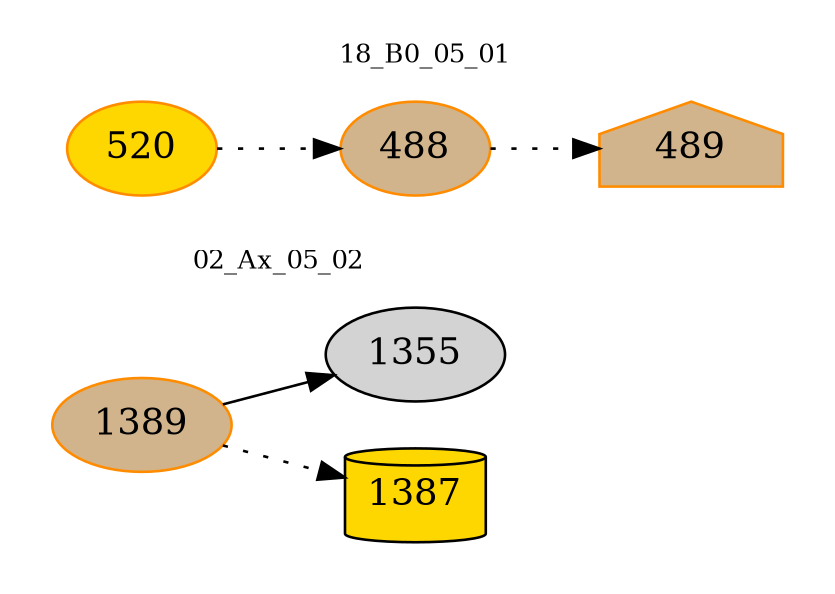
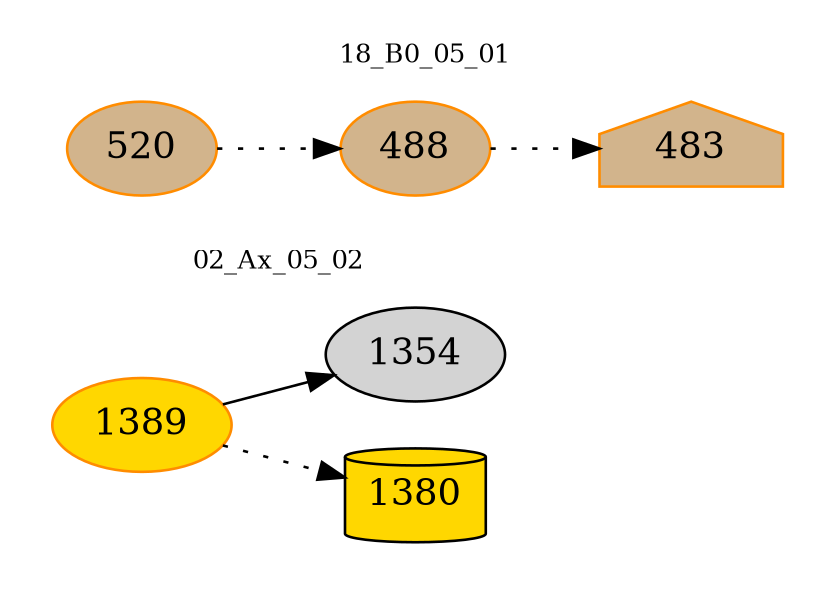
node "520": fillcolor gold -> tan
node "489": label "489" -> "483"
node "1355": label "1355" -> "1354"
node "1389": fillcolor tan -> gold
node "1387": label "1387" -> "1380"
